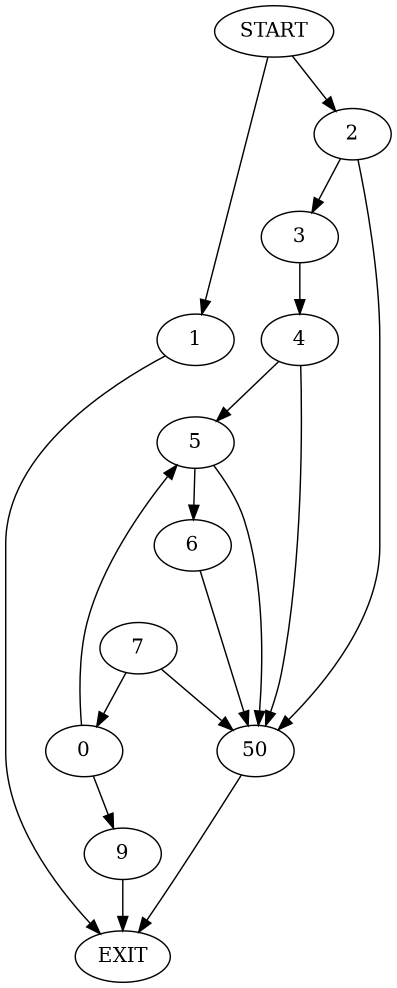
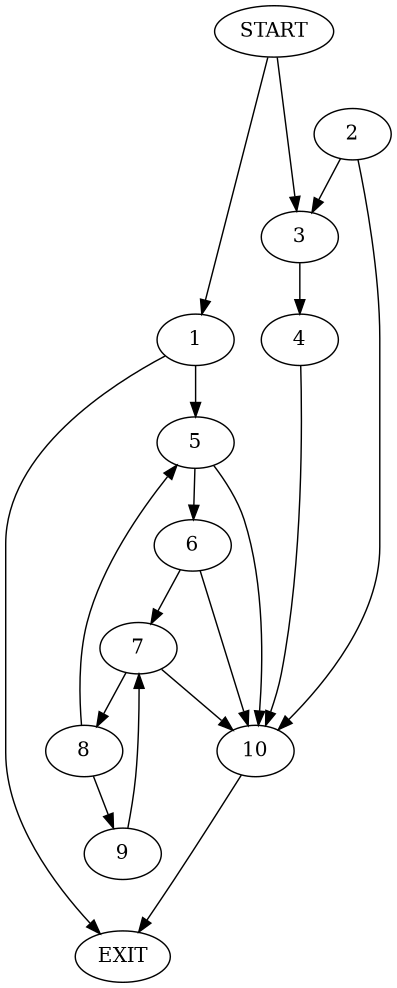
edge "START" -> "2": now "START" -> "3"
edge "4" -> "5": now "1" -> "5"
edge "6" -> "7": added
node "0": label "0" -> "8"
node "50": label "50" -> "10"
edge "9" -> "EXIT": now "9" -> "7"
